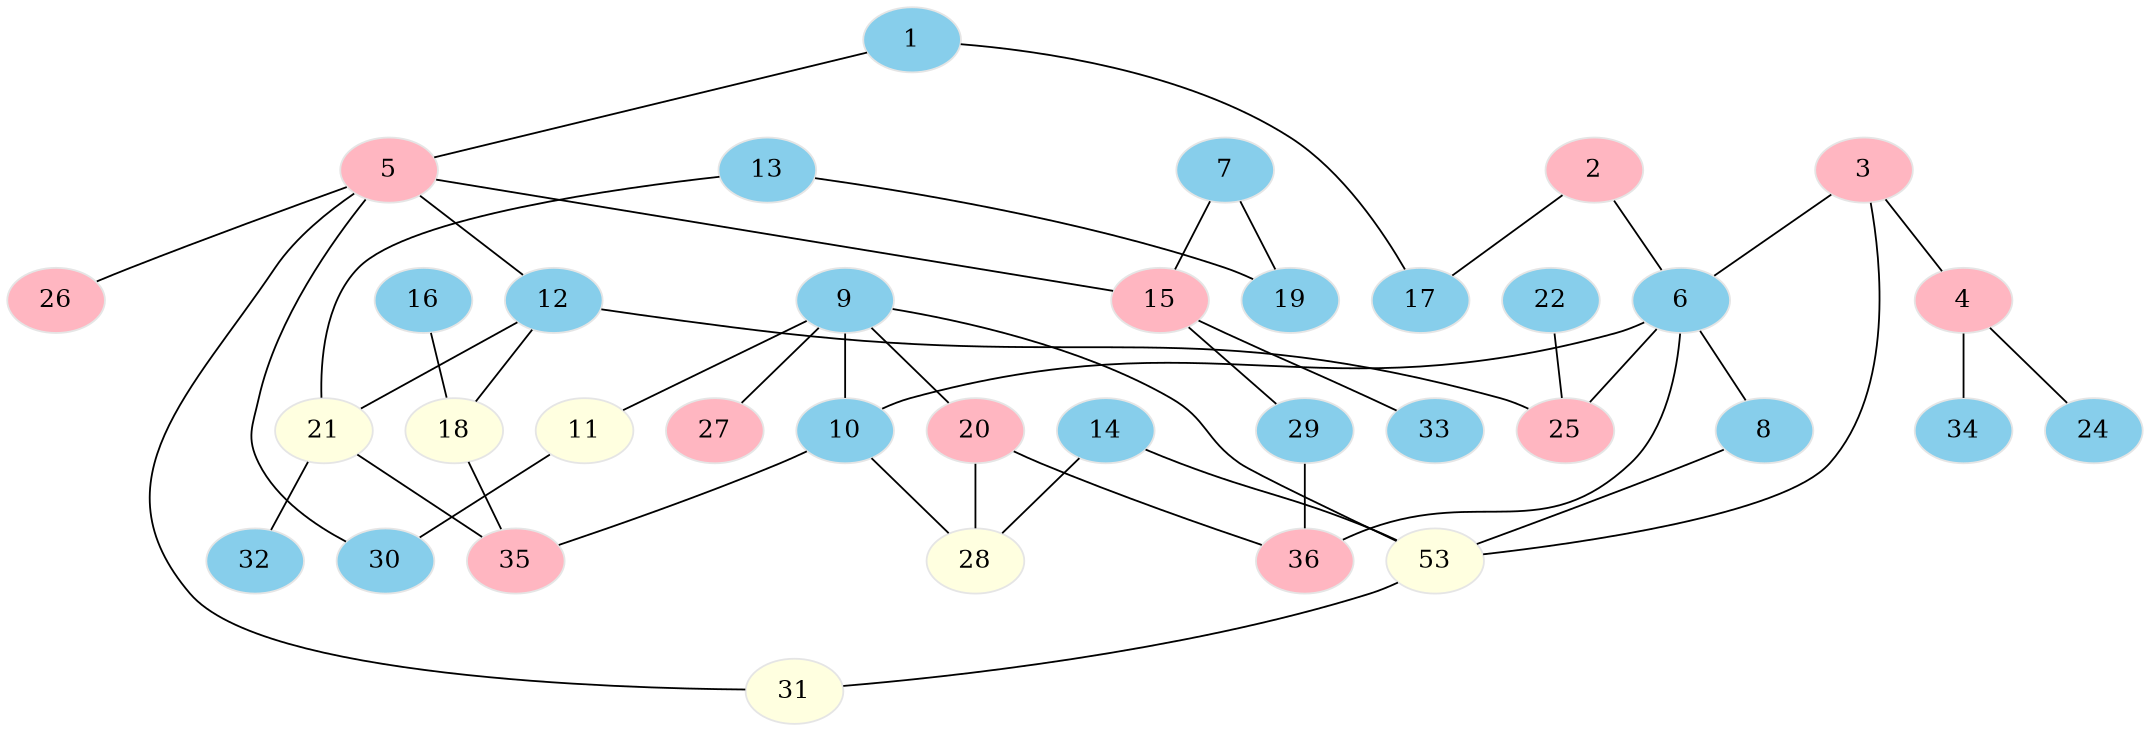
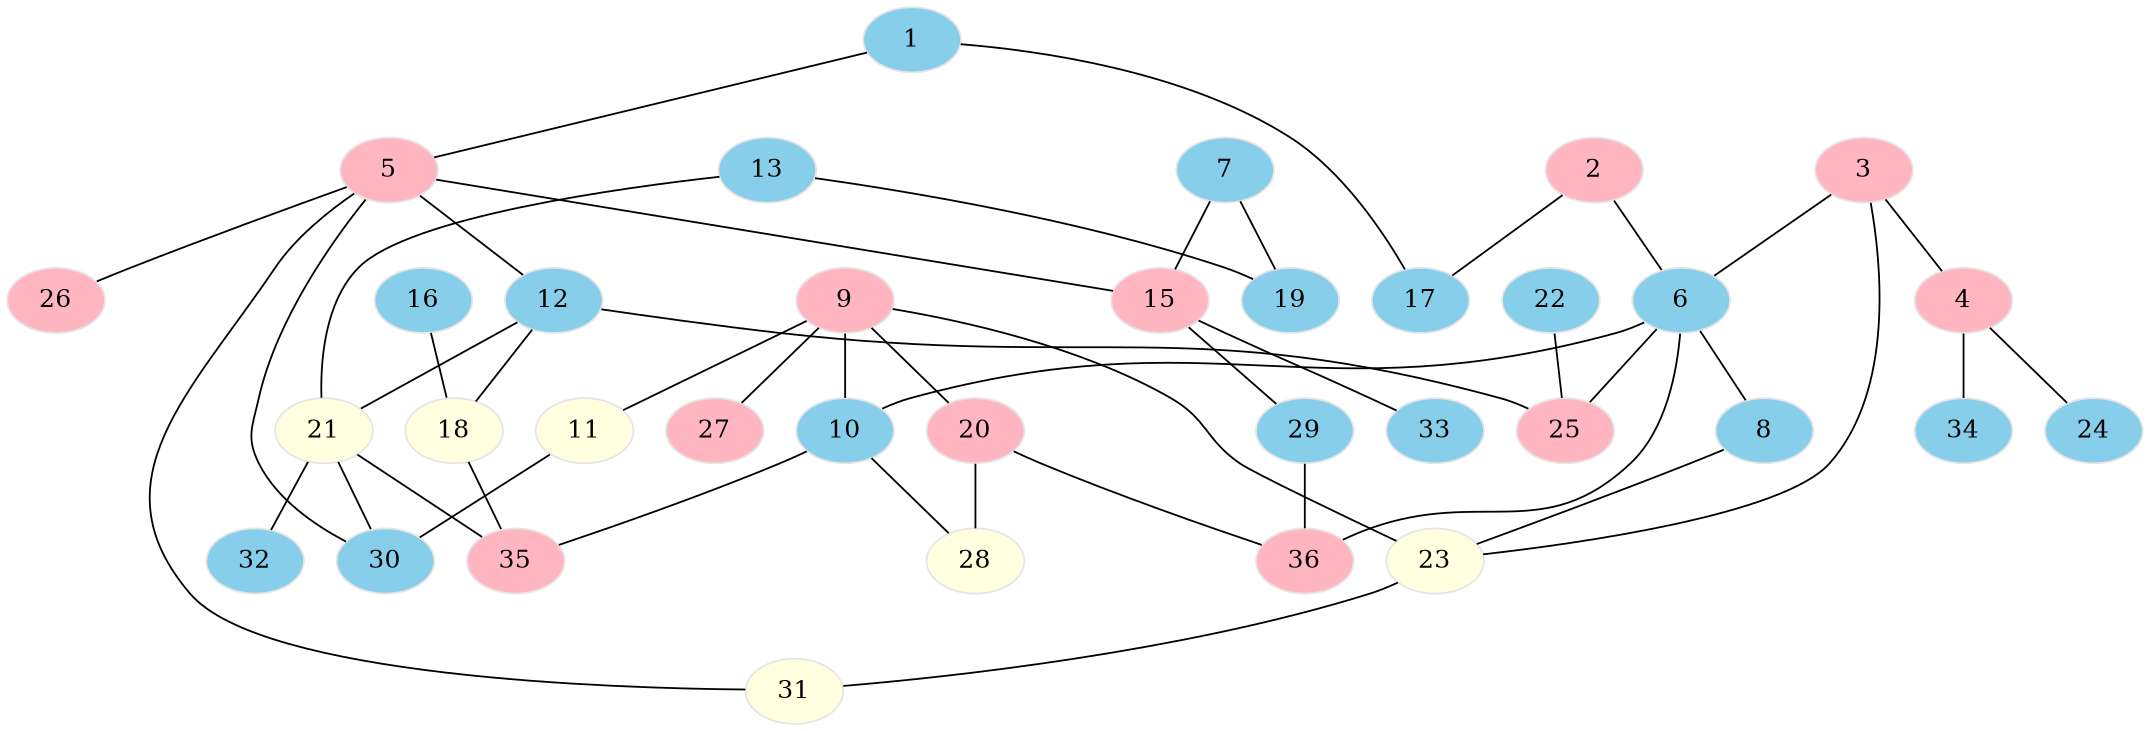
node "9": fillcolor skyblue -> lightpink
node "14": removed
edge "21" -- "30": added
node "53": label "53" -> "23"
